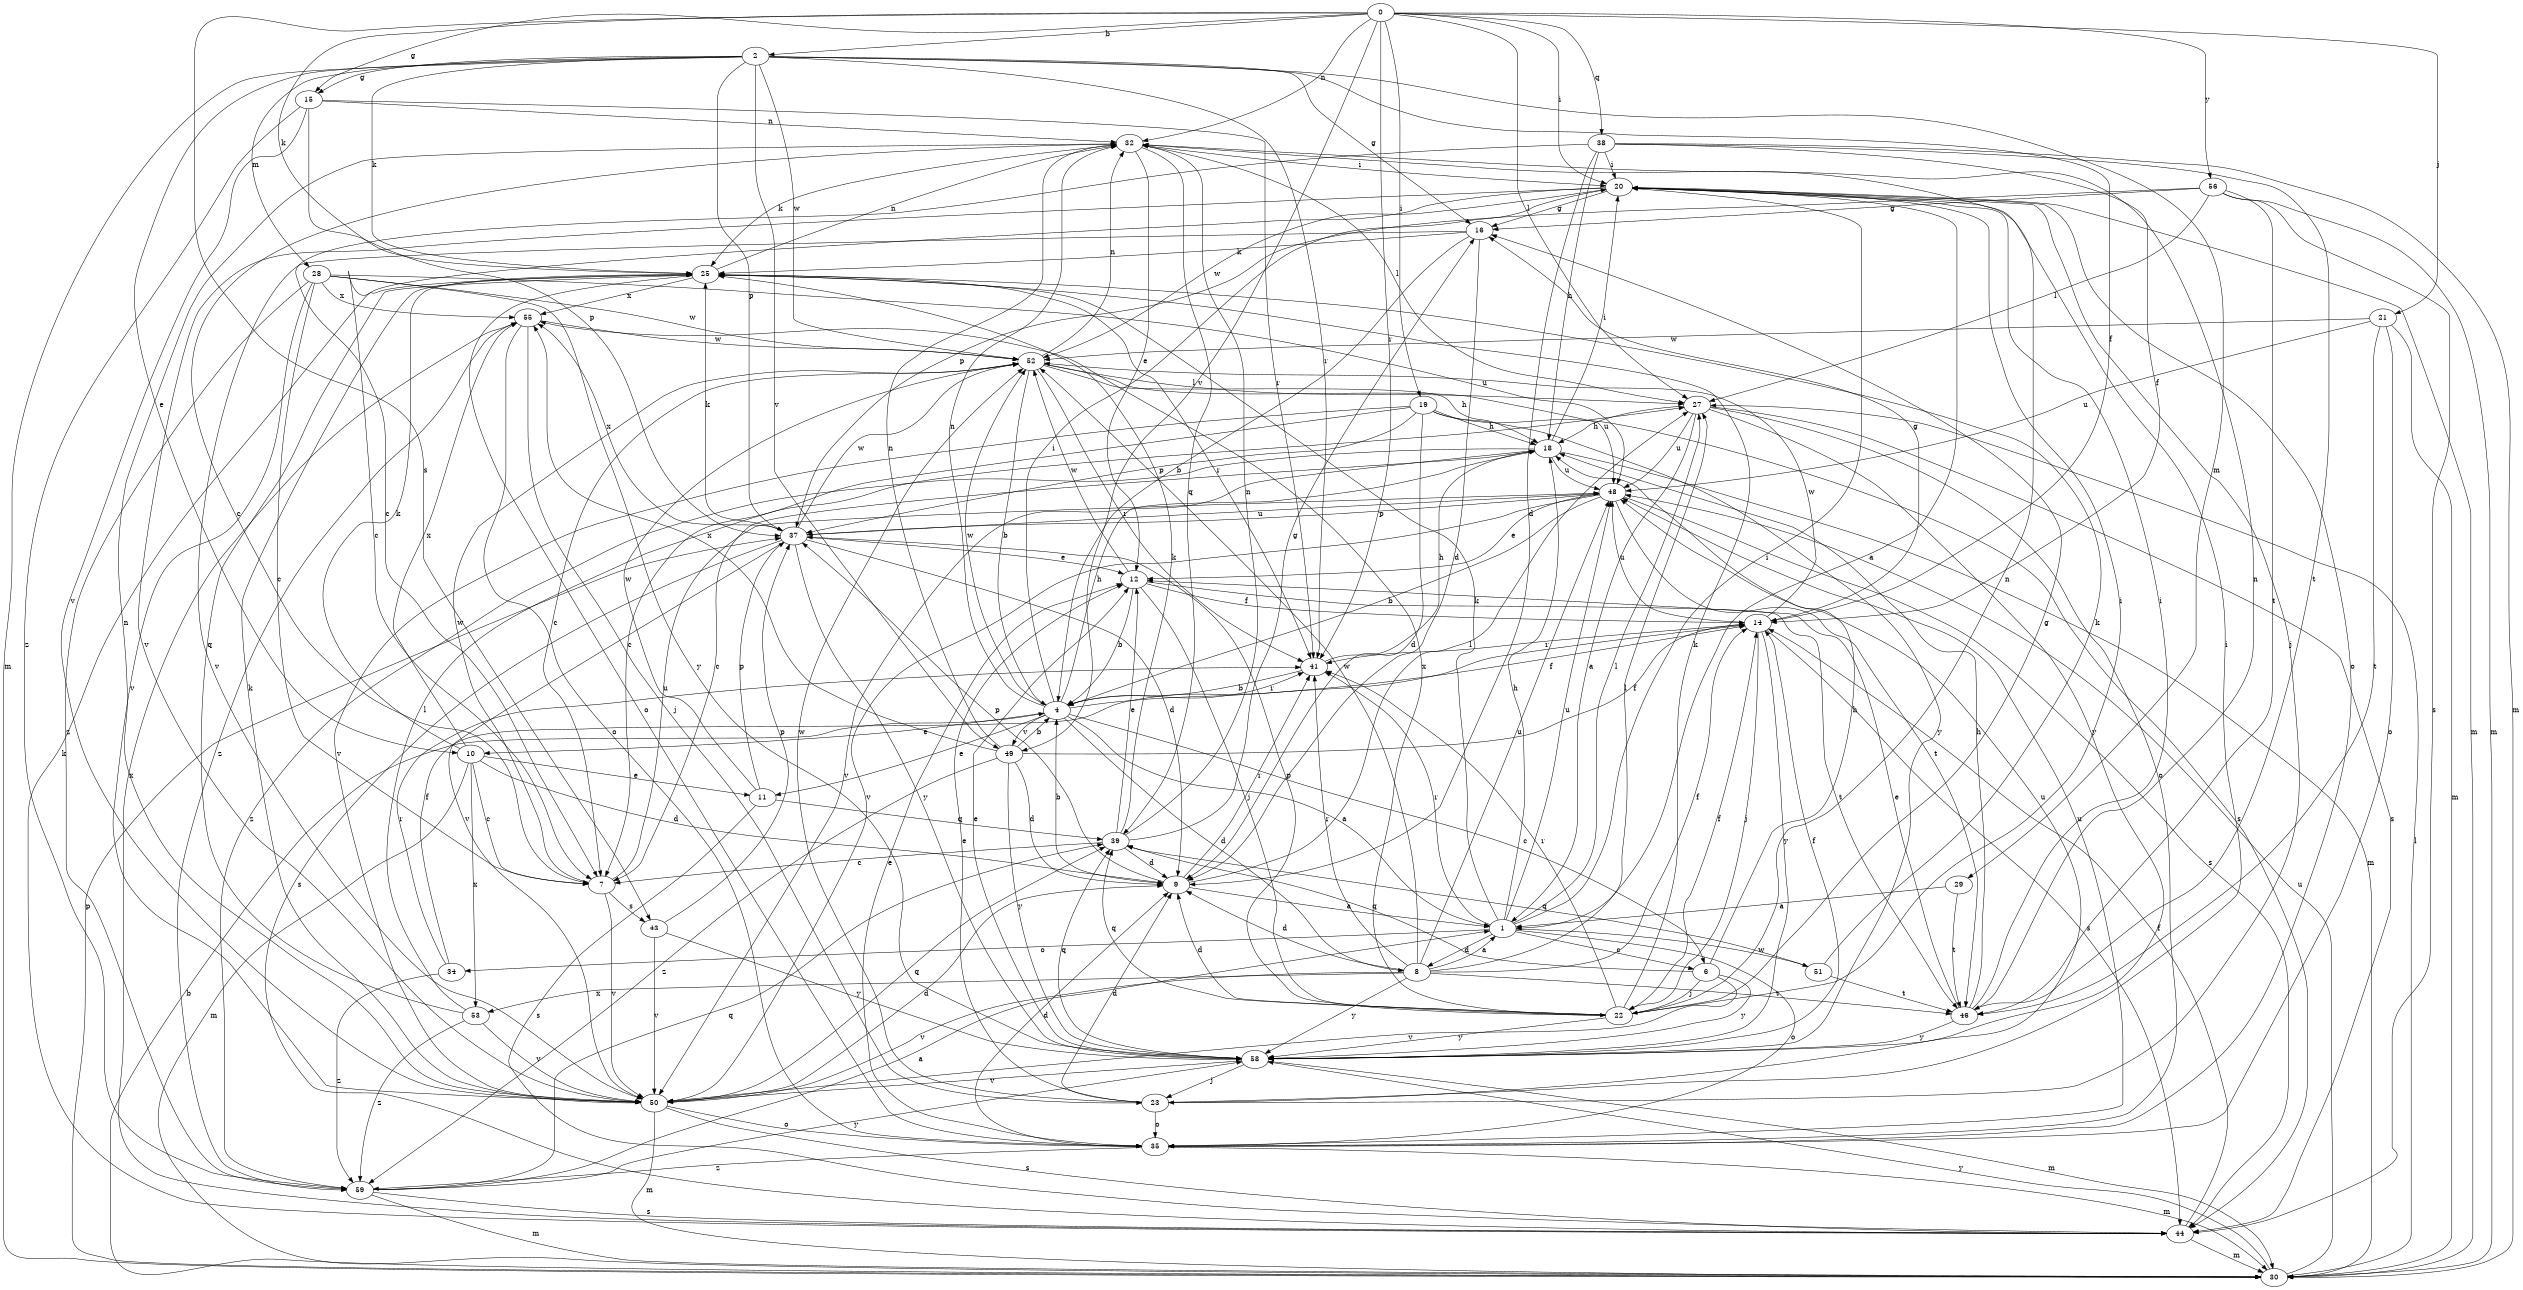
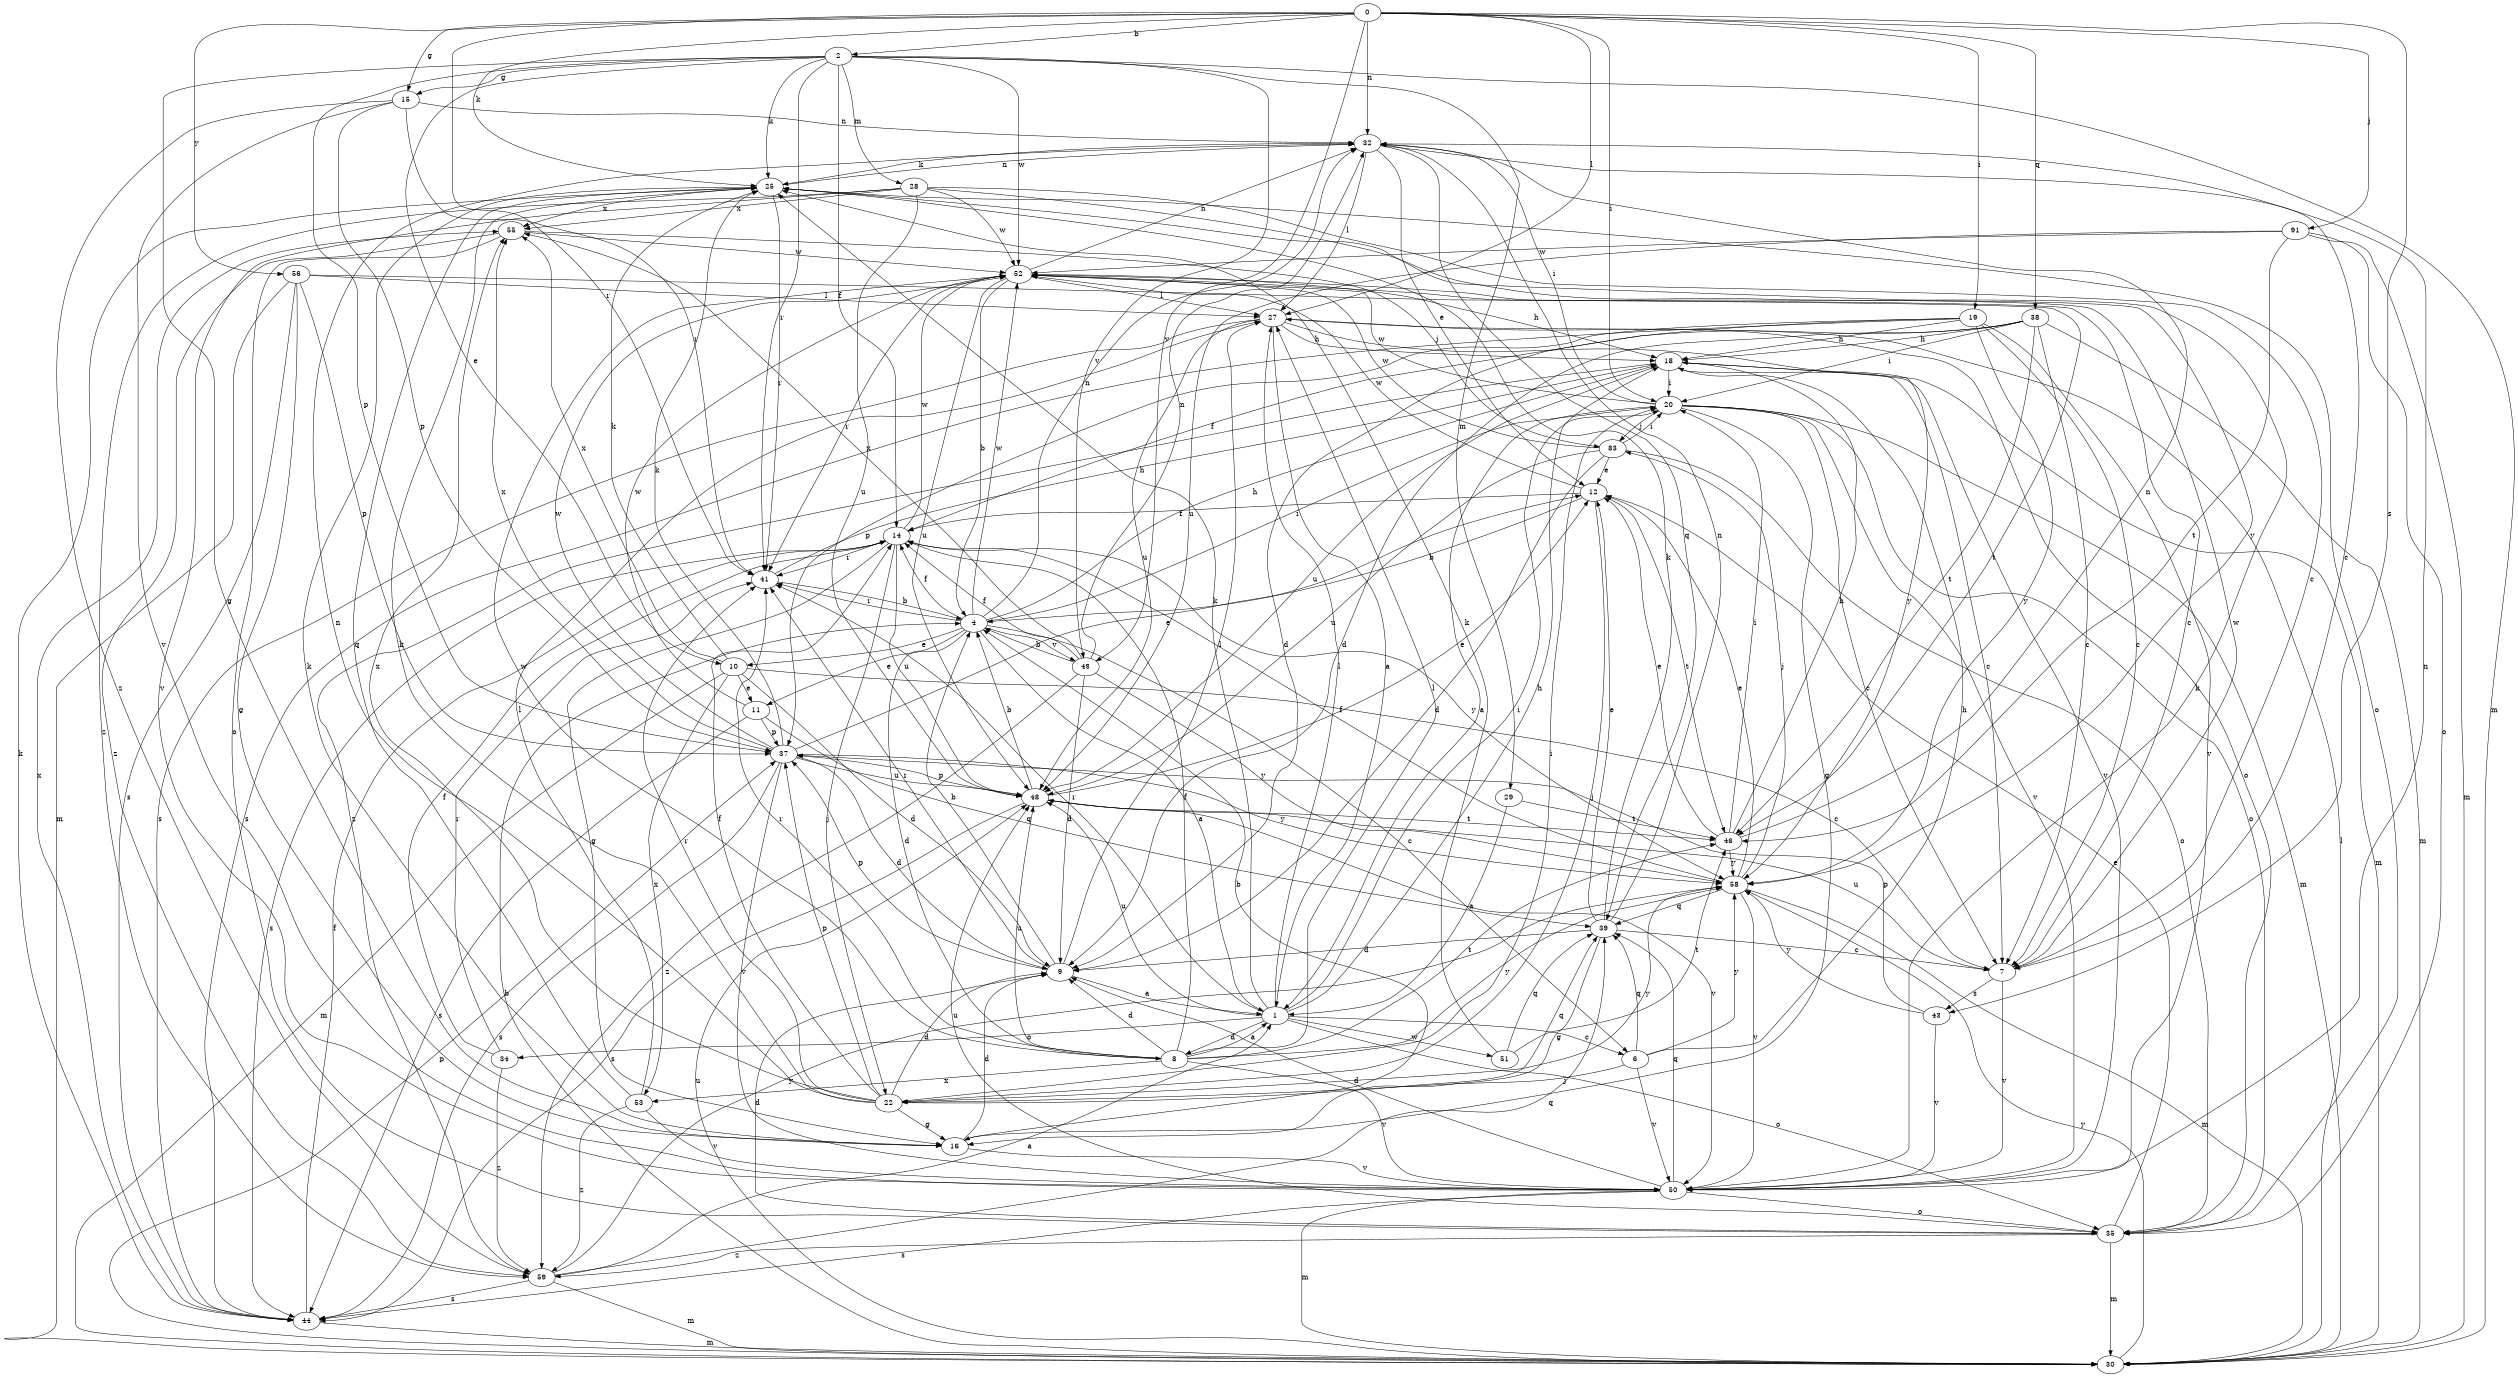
edge "32" -> "20": reversed
node "21": label "21" -> "91"
node "23": label "23" -> "83"
